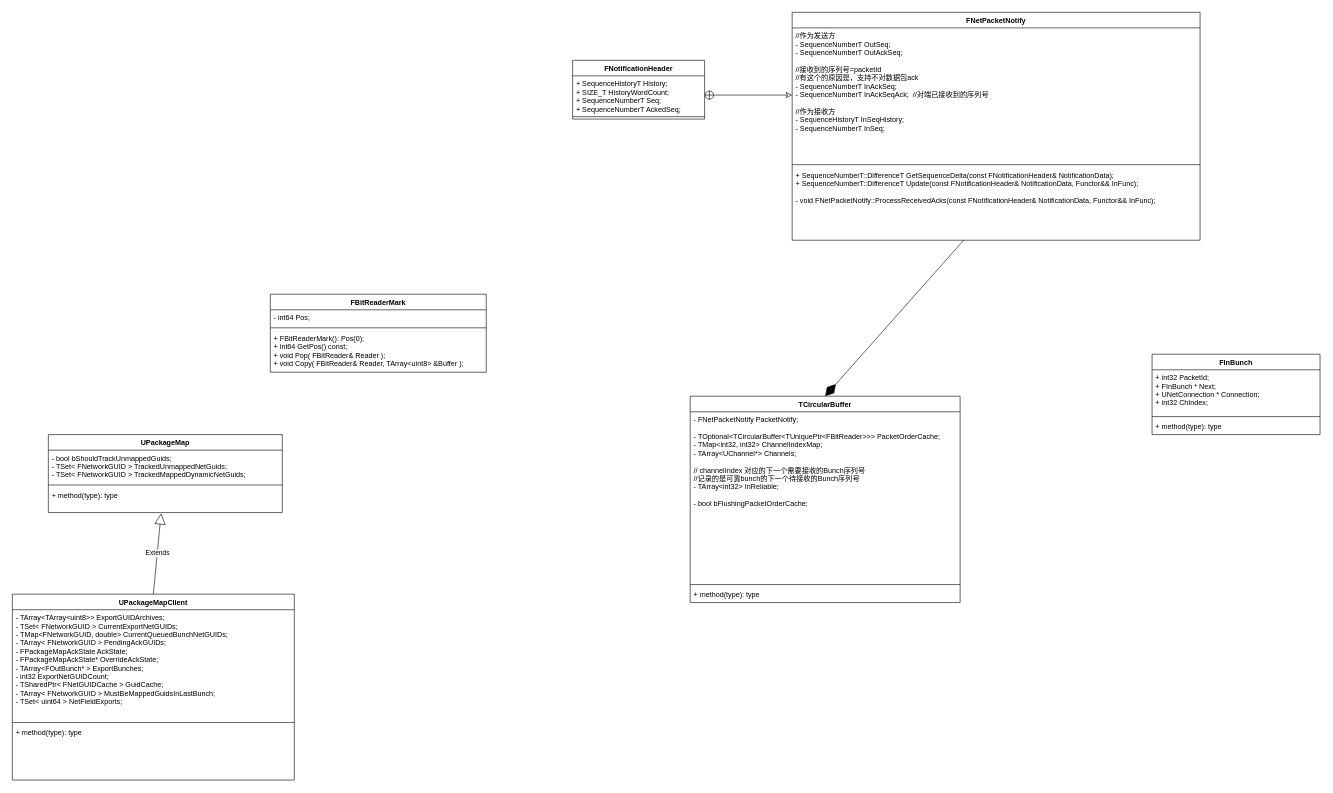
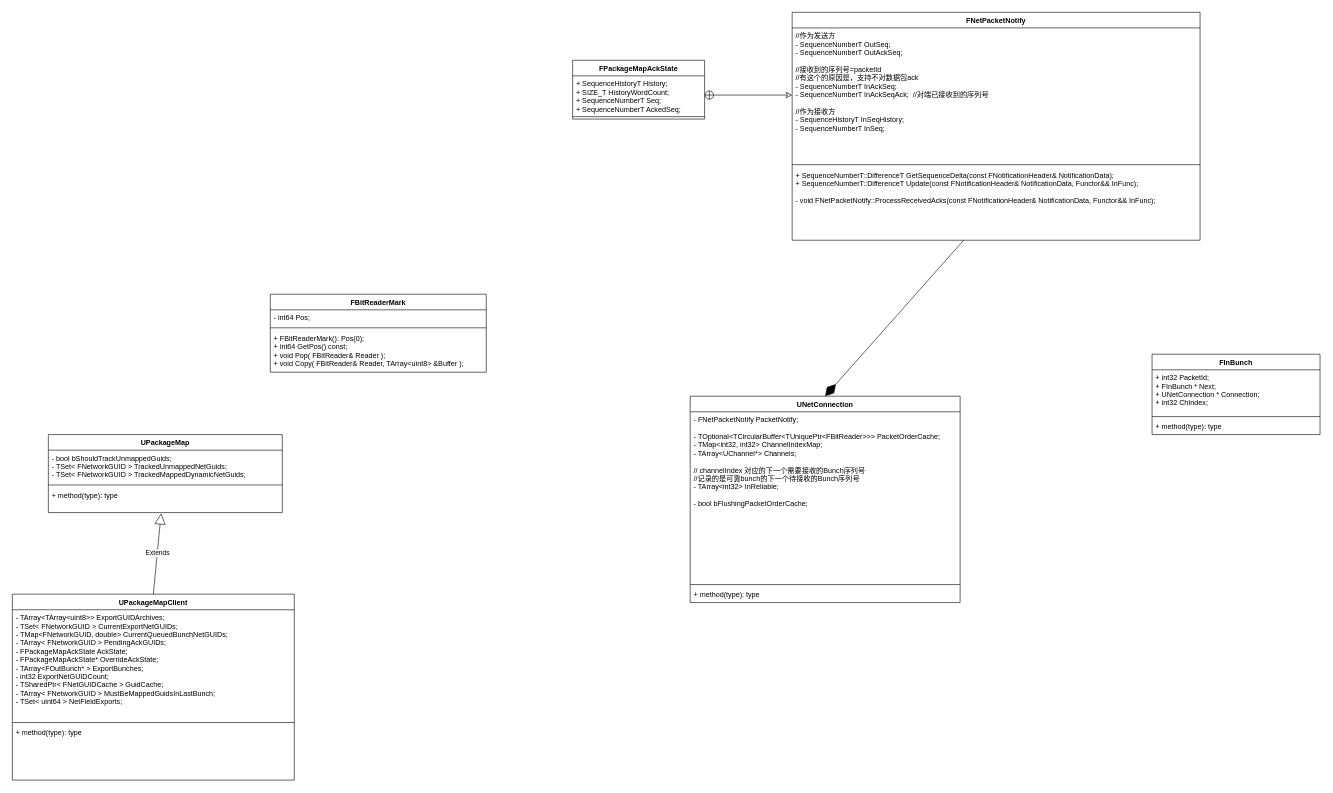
node "FNotificationHeader": label "FNotificationHeader" -> "FPackageMapAckState"
node "TCircularBuffer": label "TCircularBuffer" -> "UNetConnection"
